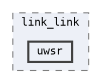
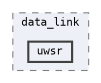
cluster "link_link": label "link_link" -> "data_link"
